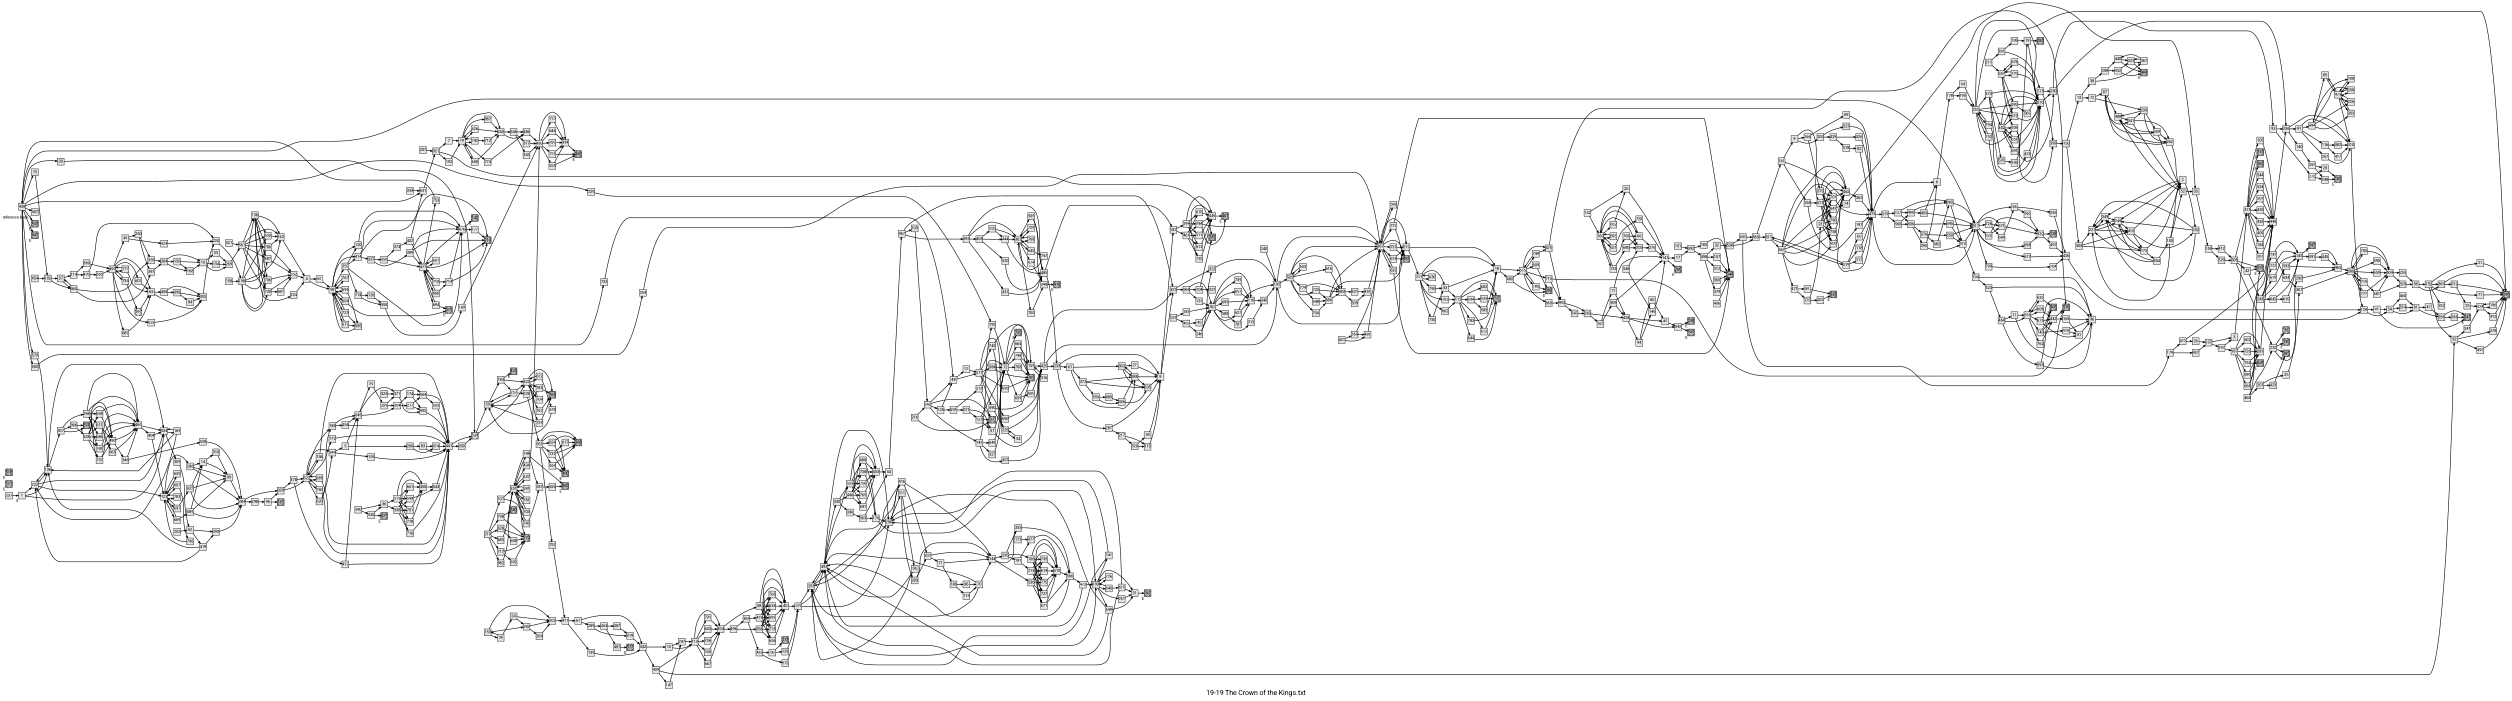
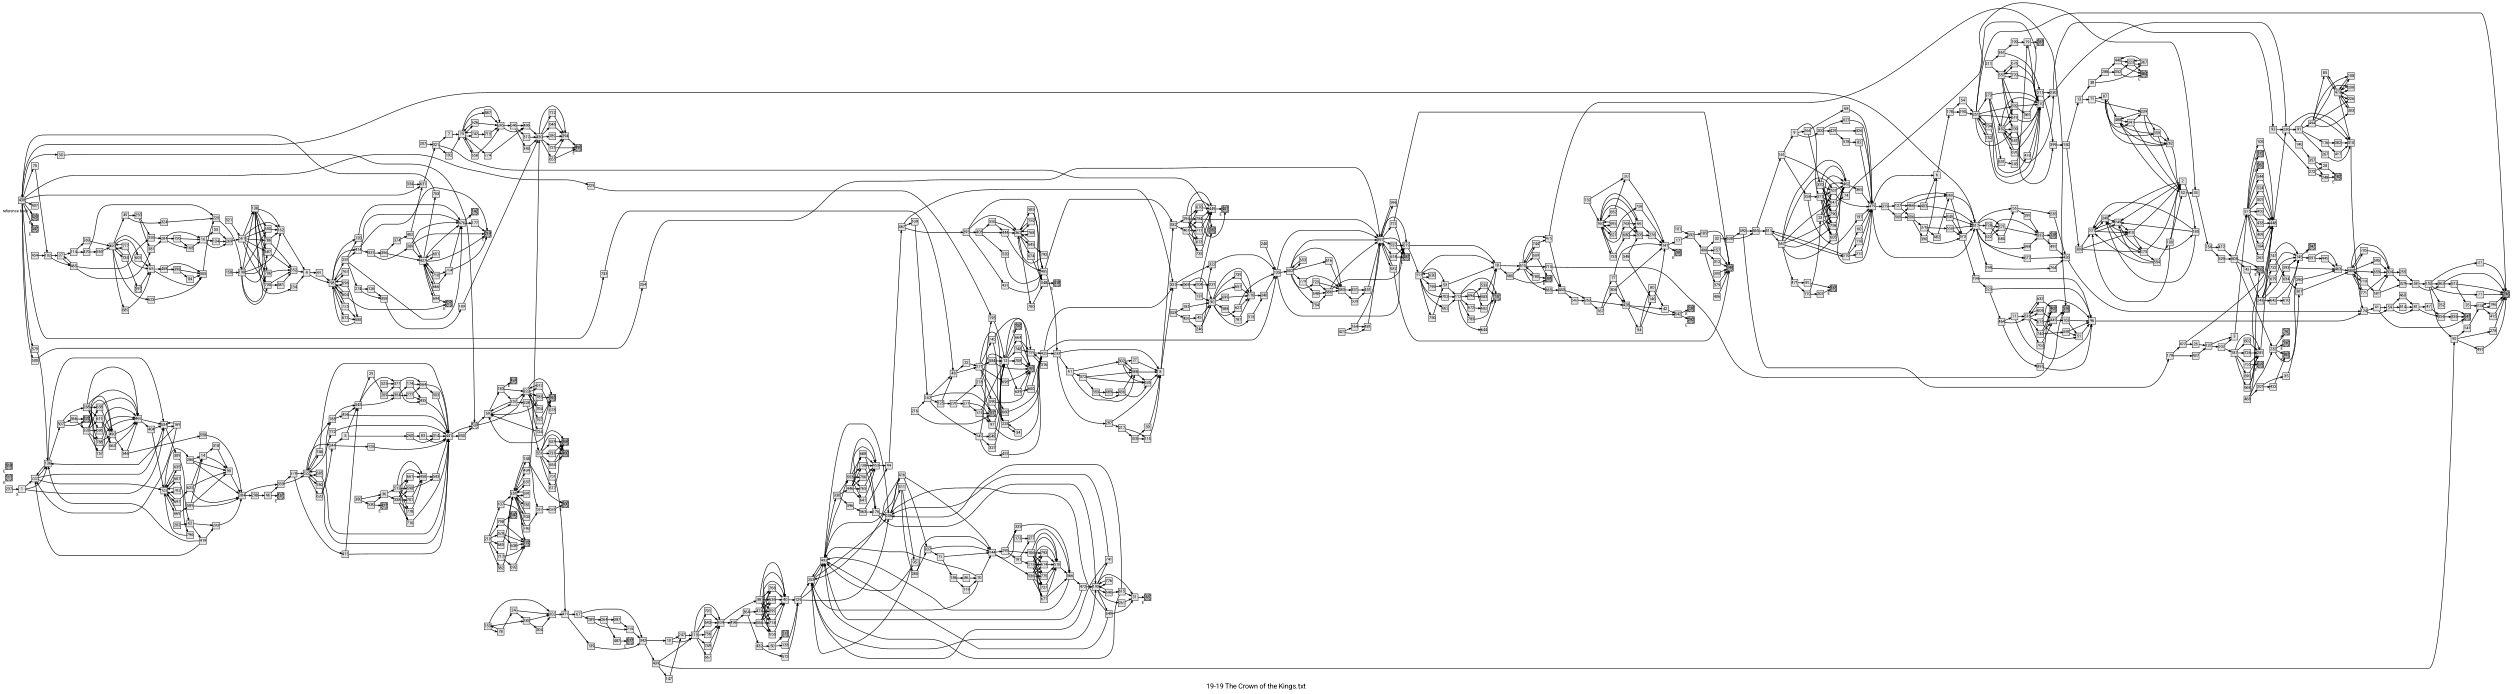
edge "673" -> "98": removed
edge "672" -> "15 E": now "672" -> "682"
edge "731" -> "617": now "551" -> "617"
